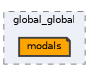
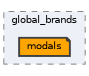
cluster "global_global": label "global_global" -> "global_brands"
